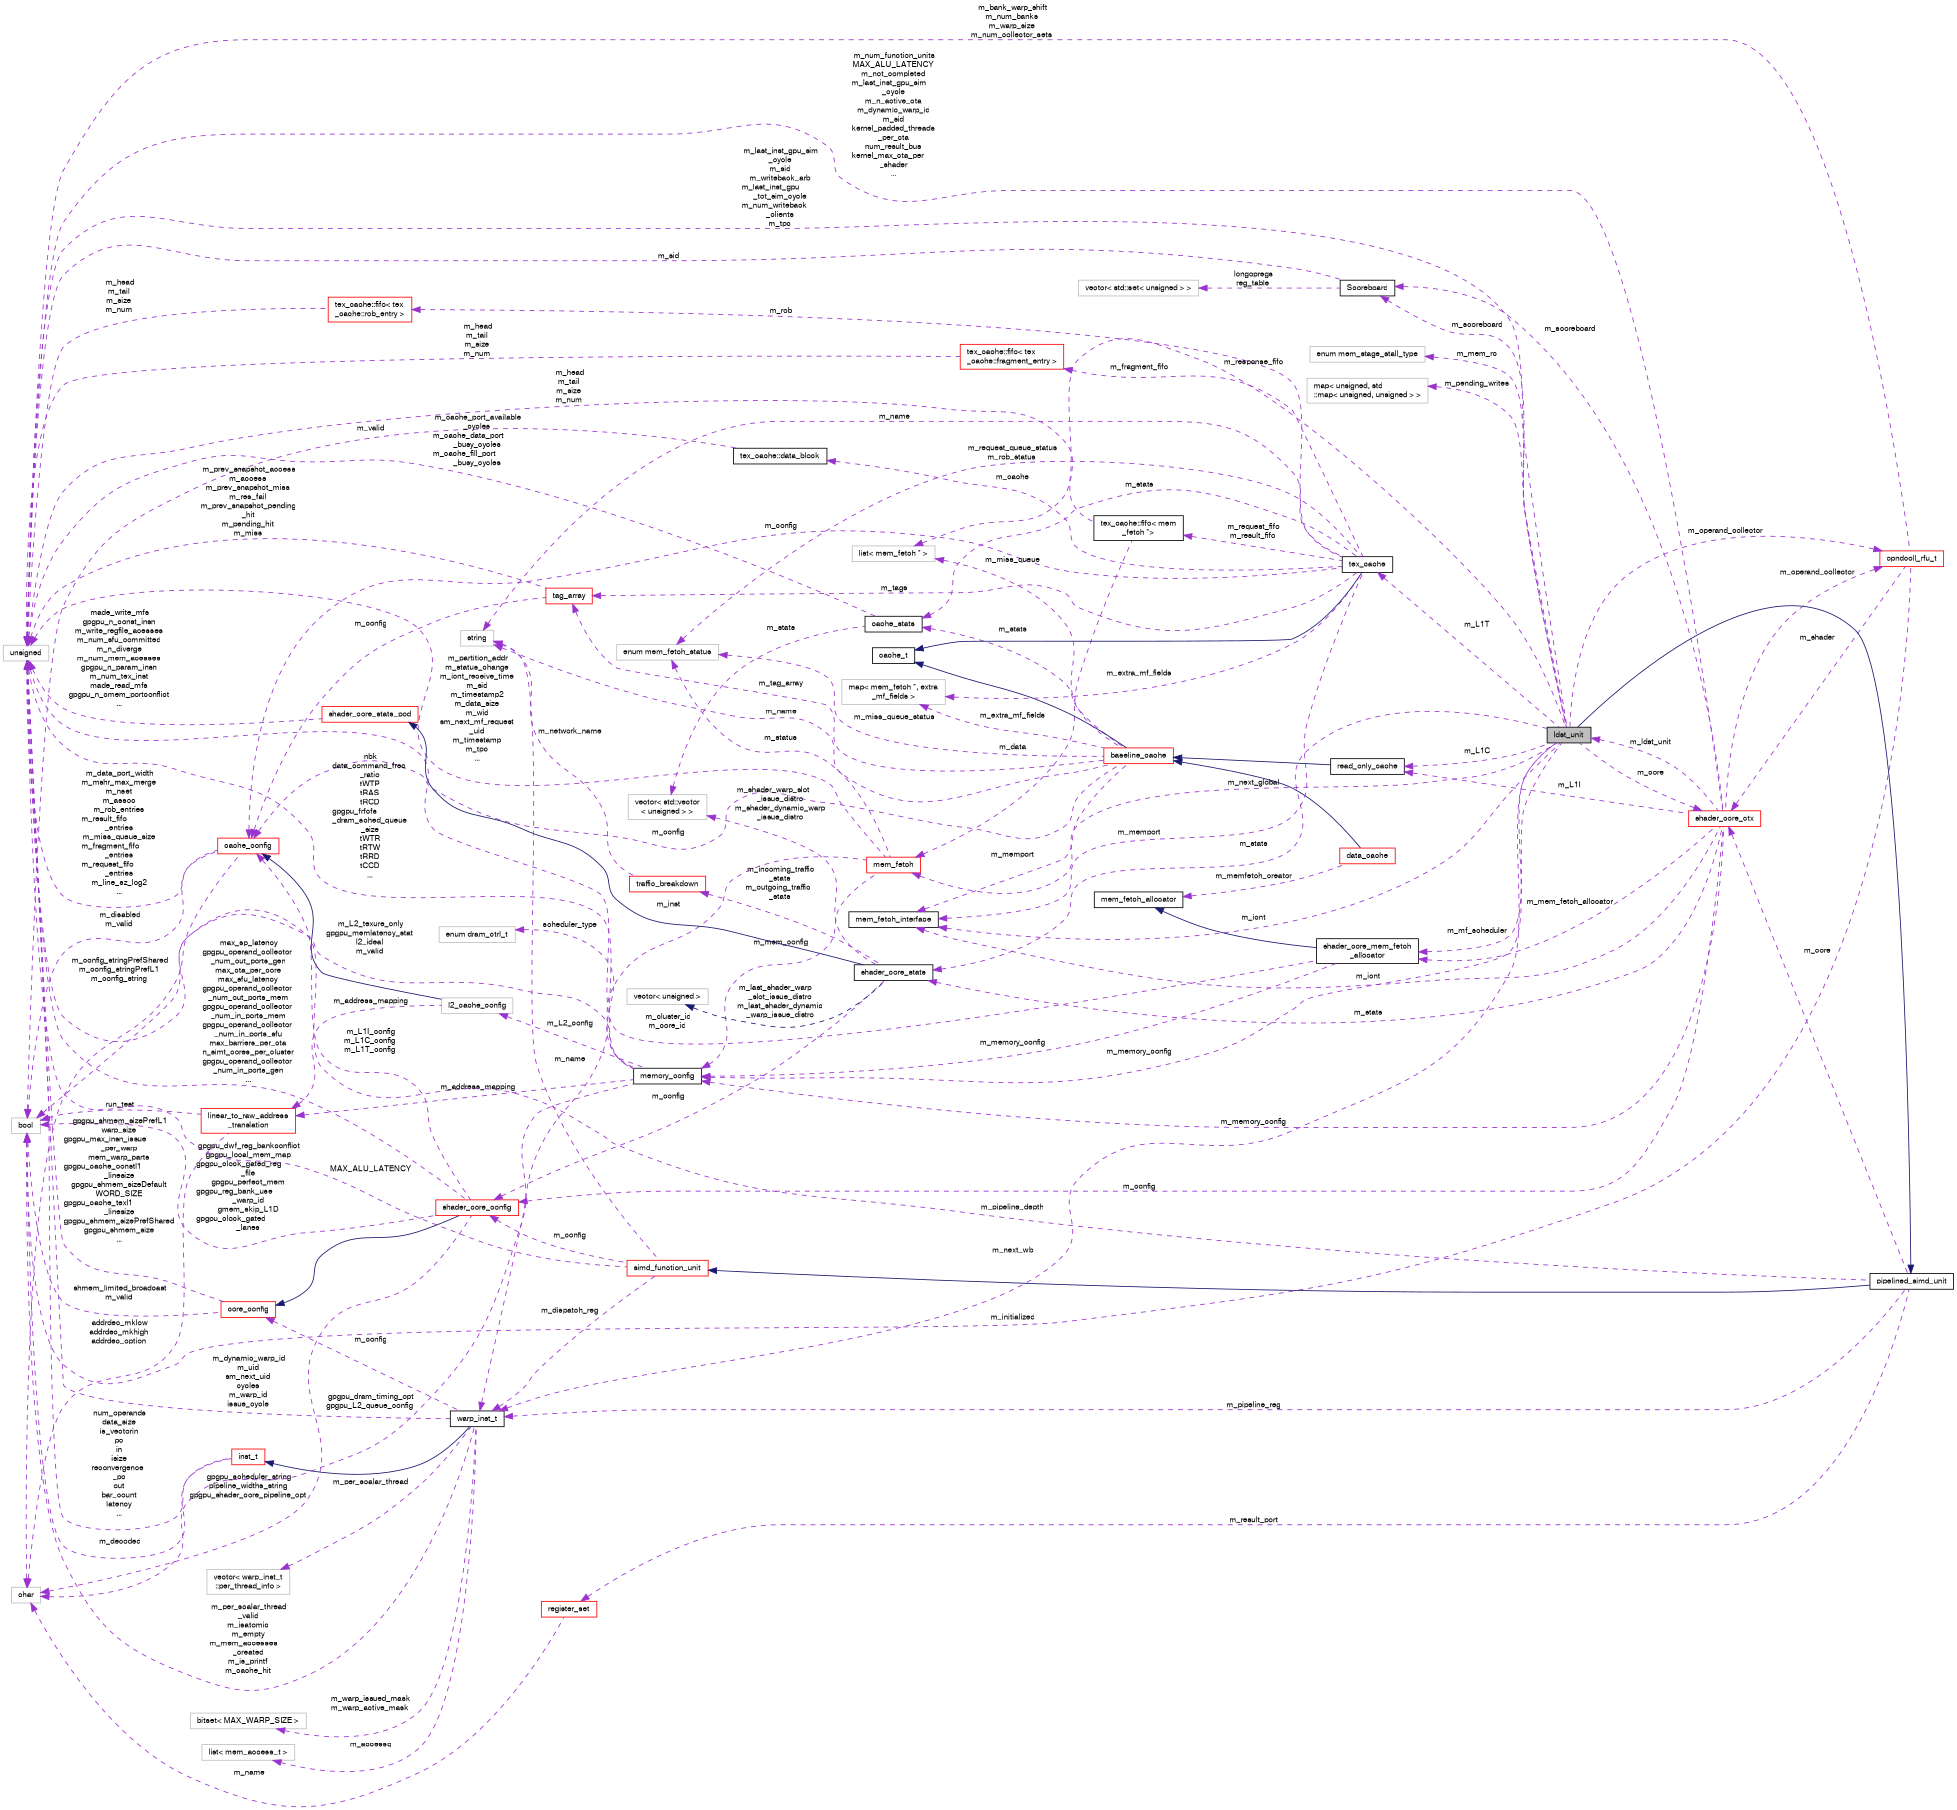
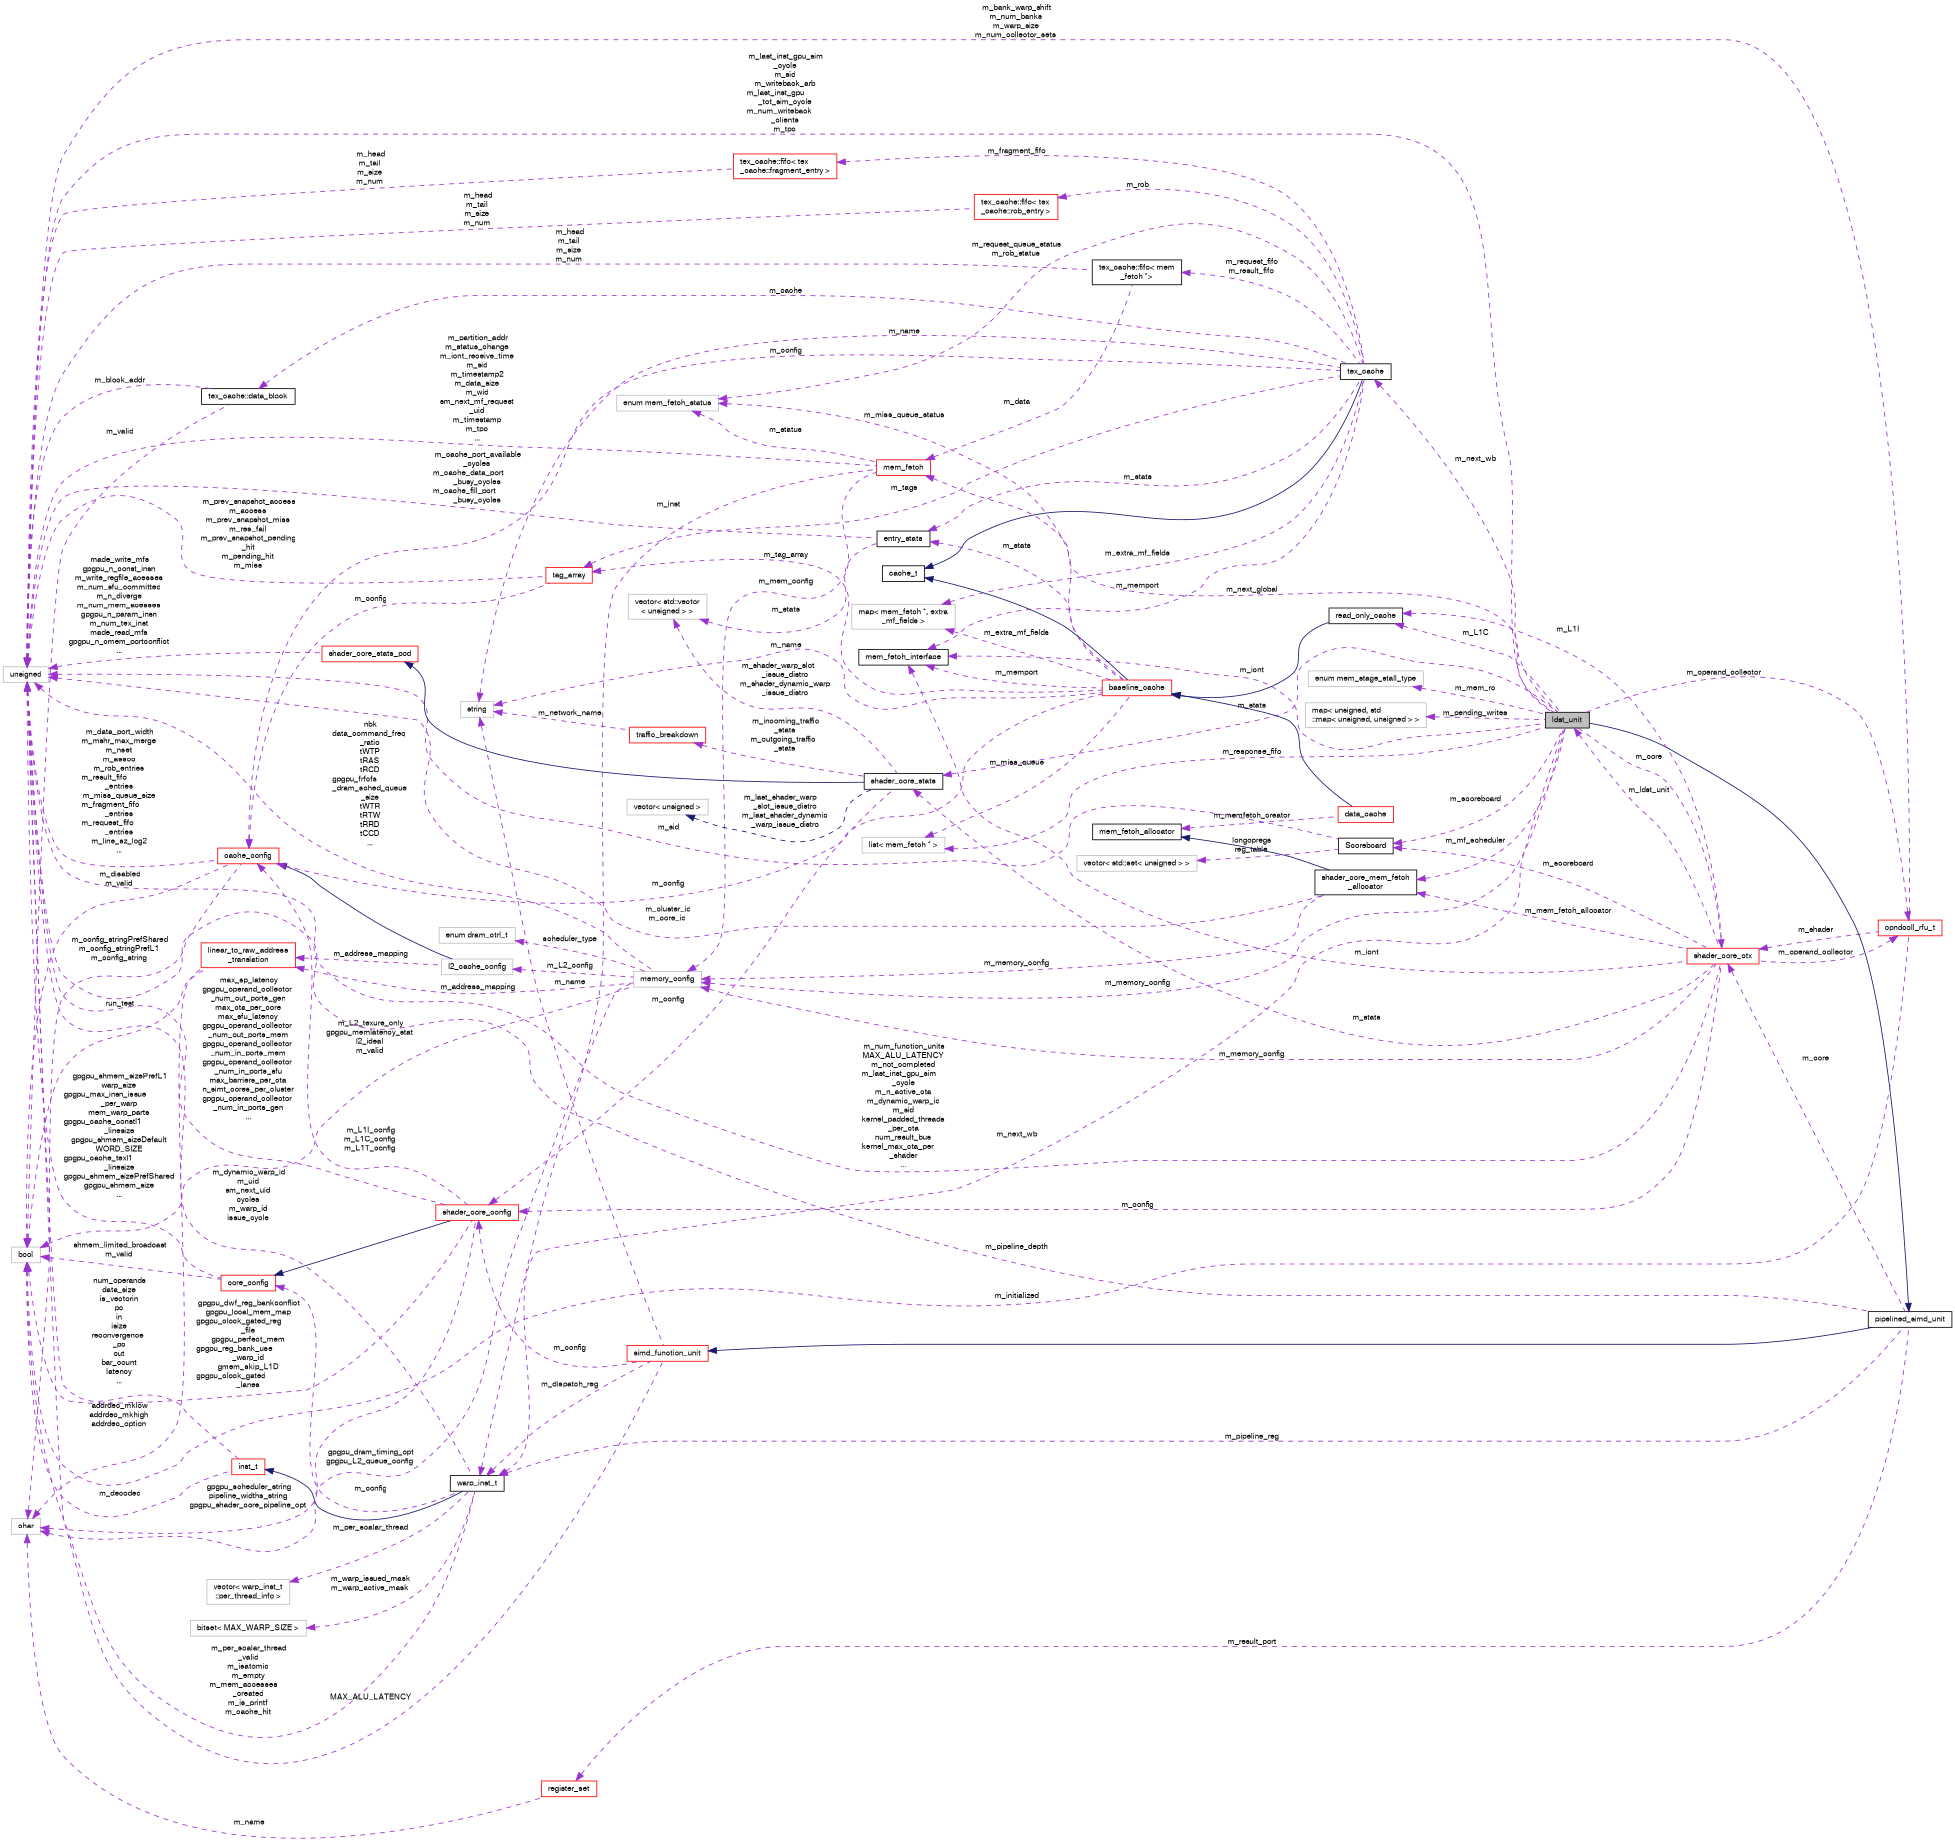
edge "tex_cache::data_block" -> "unsigned": added, label "m_block_addr"
node "cache_stats": label "cache_stats" -> "entry_stats"
edge "ldst_unit" -> "tex_cache": label " m_L1T" -> " m_next_wb"
node "memory_config": color black -> grey75
node "list< mem_access_t >": removed
